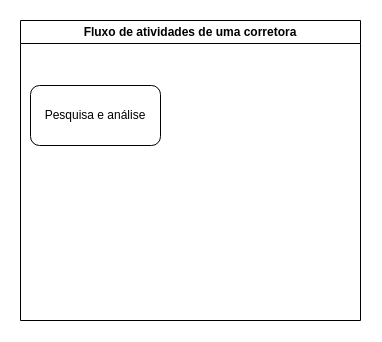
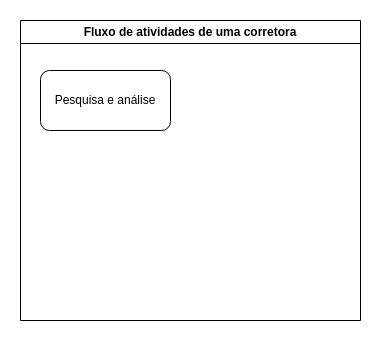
node "Pesquisa e análise": moved (96, 116) -> (106, 101)
